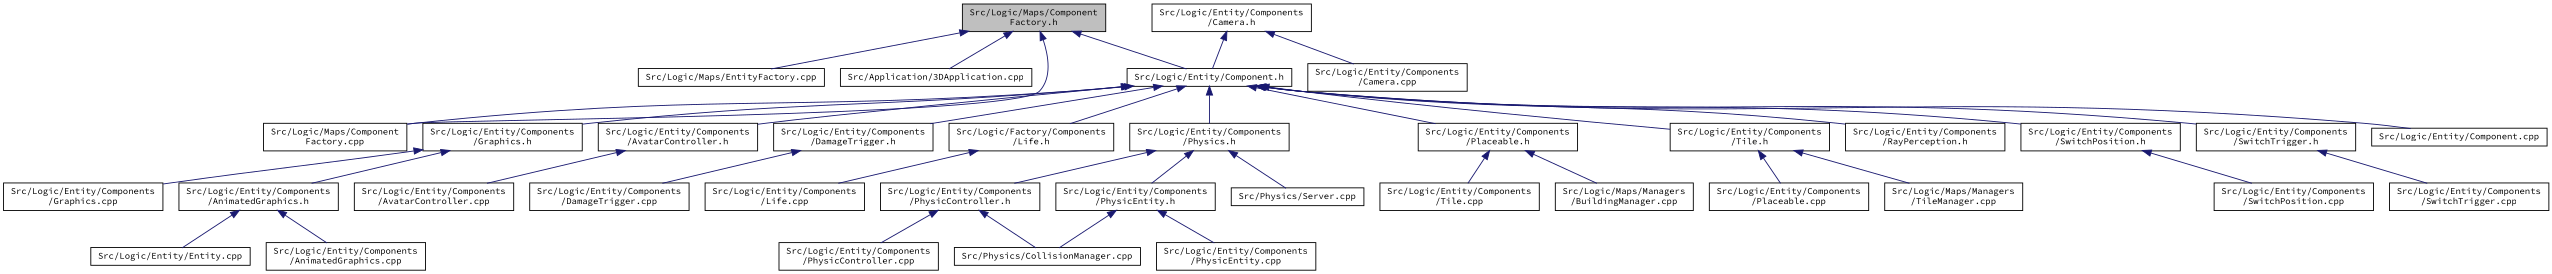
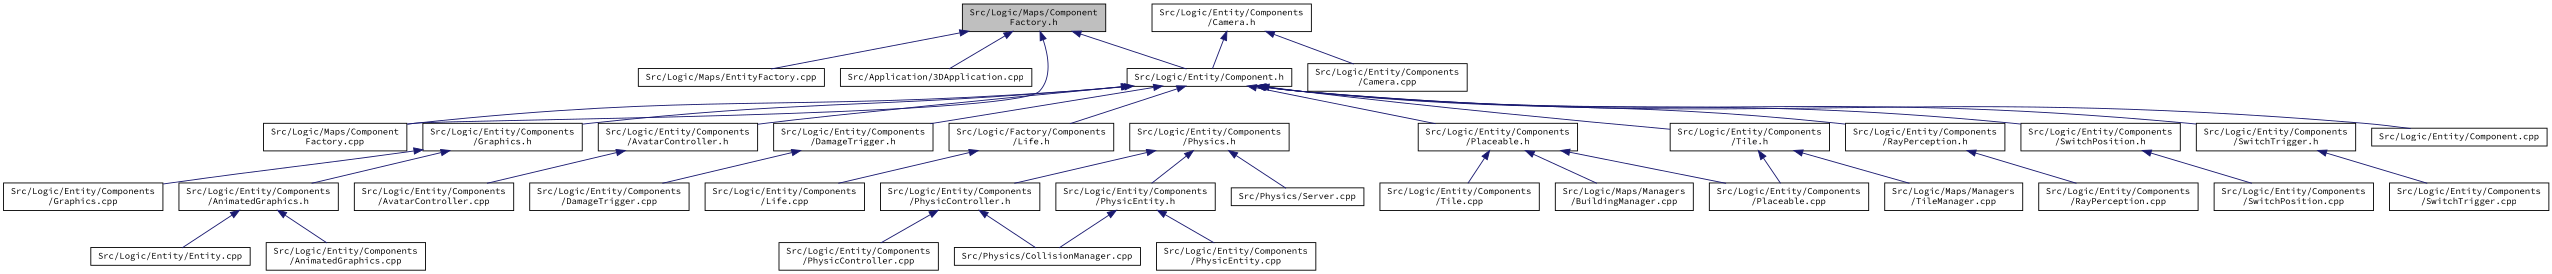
edge "Src/Logic/Entity/Components /Physics.h" -> "Src/Logic/Entity/Component.h": removed
edge "Src/Logic/Entity/Components /Placeable.cpp" -> "Src/Logic/Entity/Components /Placeable.h": added
node "Src/Logic/Entity/Components /RayPerception.cpp": added
